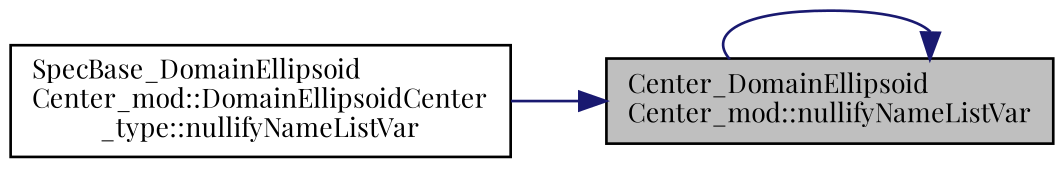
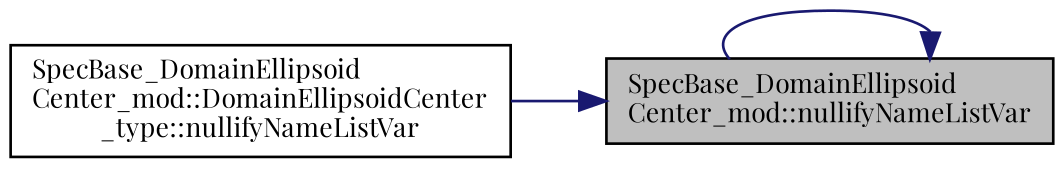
node "Center_DomainEllipsoid Center_mod::nullifyNameListVar": label "Center_DomainEllipsoid Center_mod::nullifyNameListVar" -> "SpecBase_DomainEllipsoid Center_mod::nullifyNameListVar"
